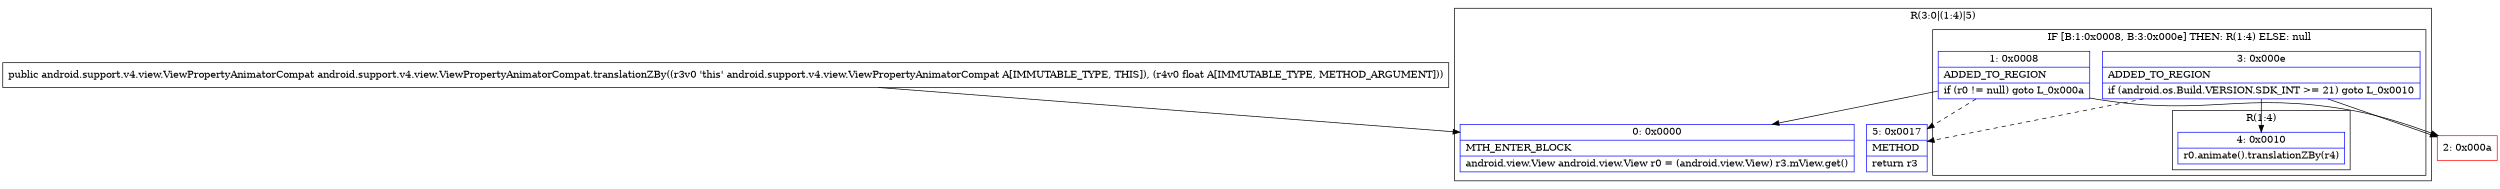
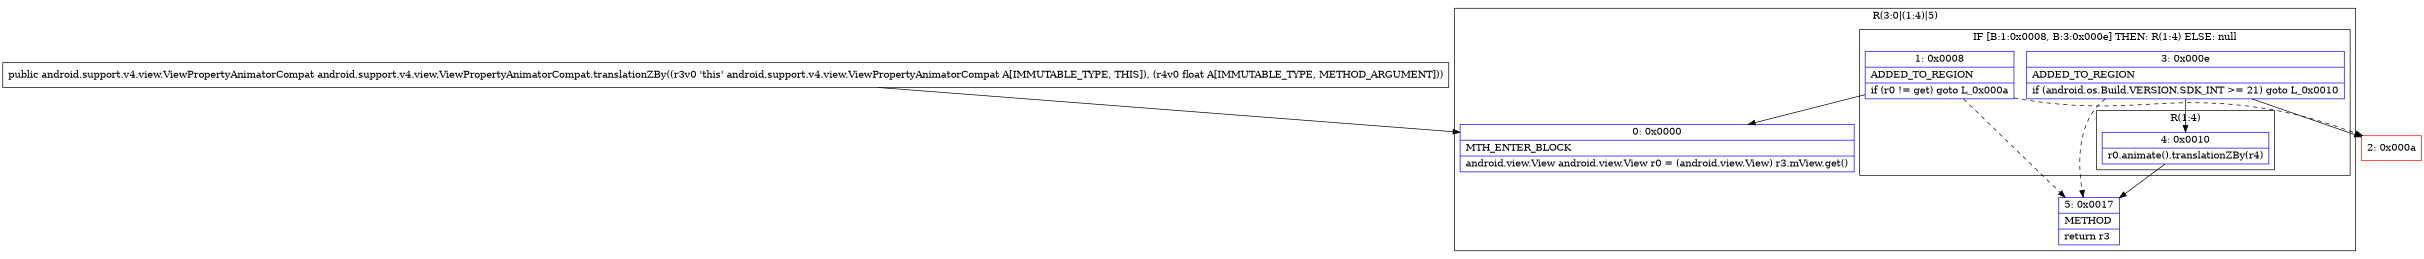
node "1: 0x0008": text "if (r0 != null) goto L_0x000a" -> "if (r0 != get) goto L_0x000a"
edge "1: 0x0008" -> "2: 0x000a": style solid -> dashed
edge "4: 0x0010" -> "5: 0x0017": added
